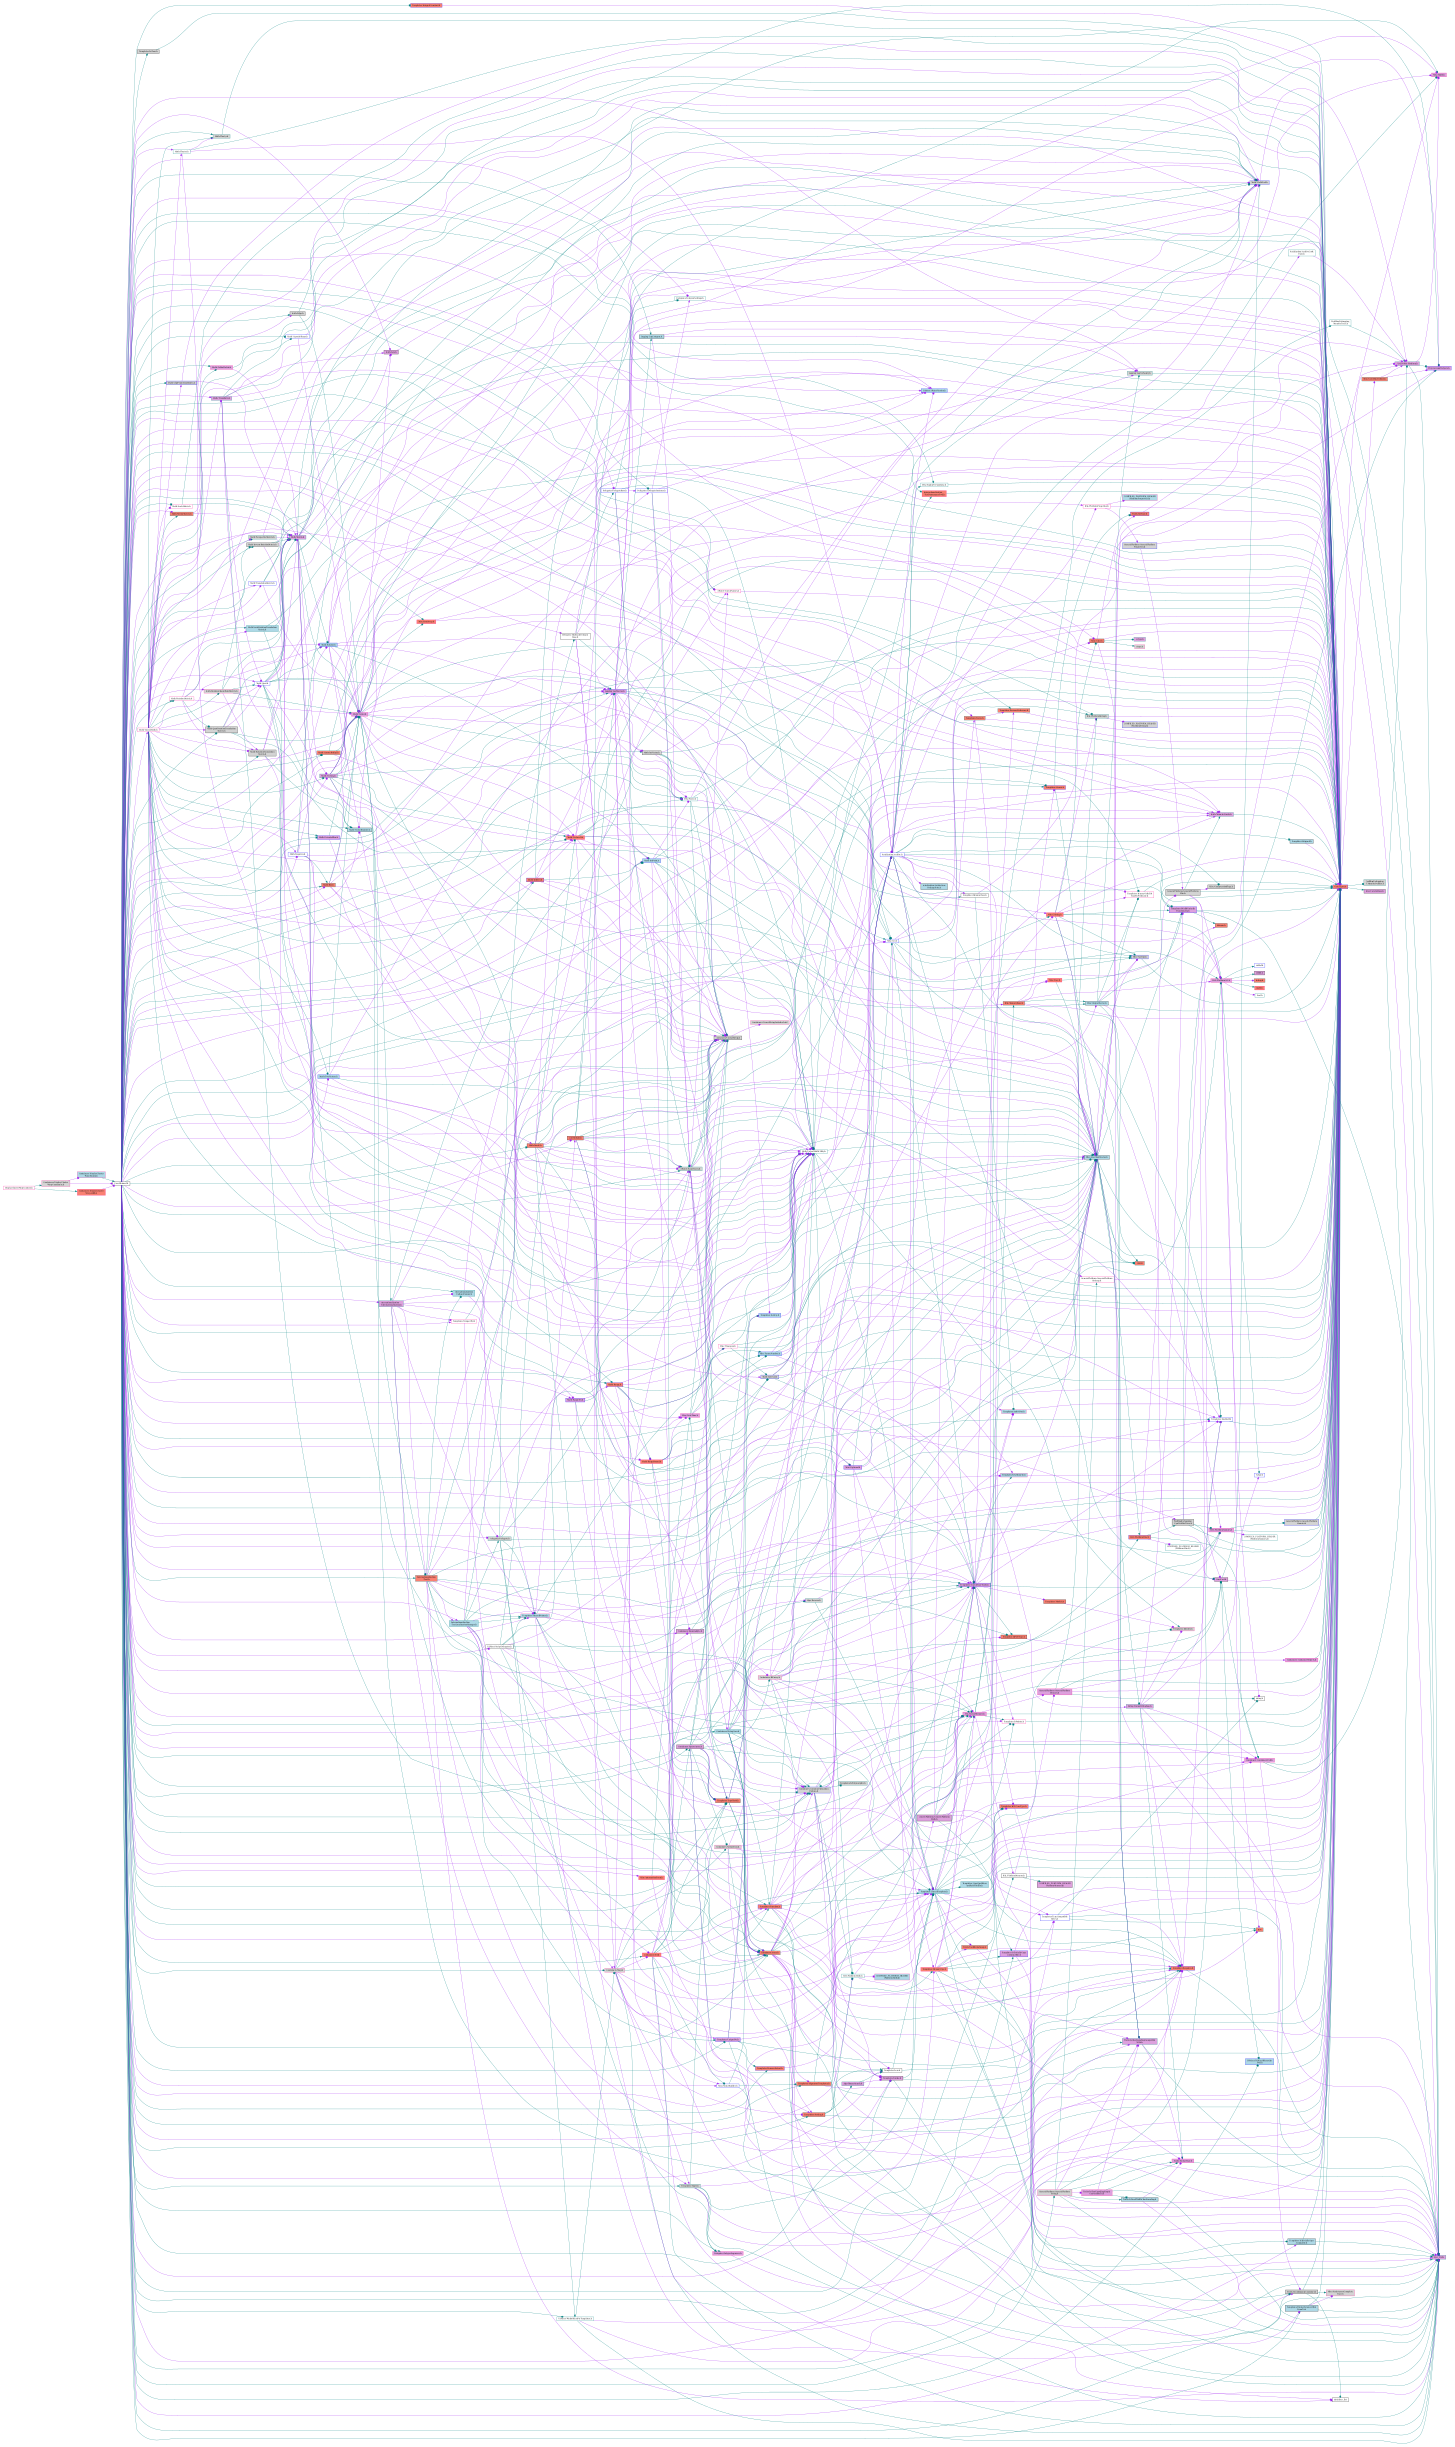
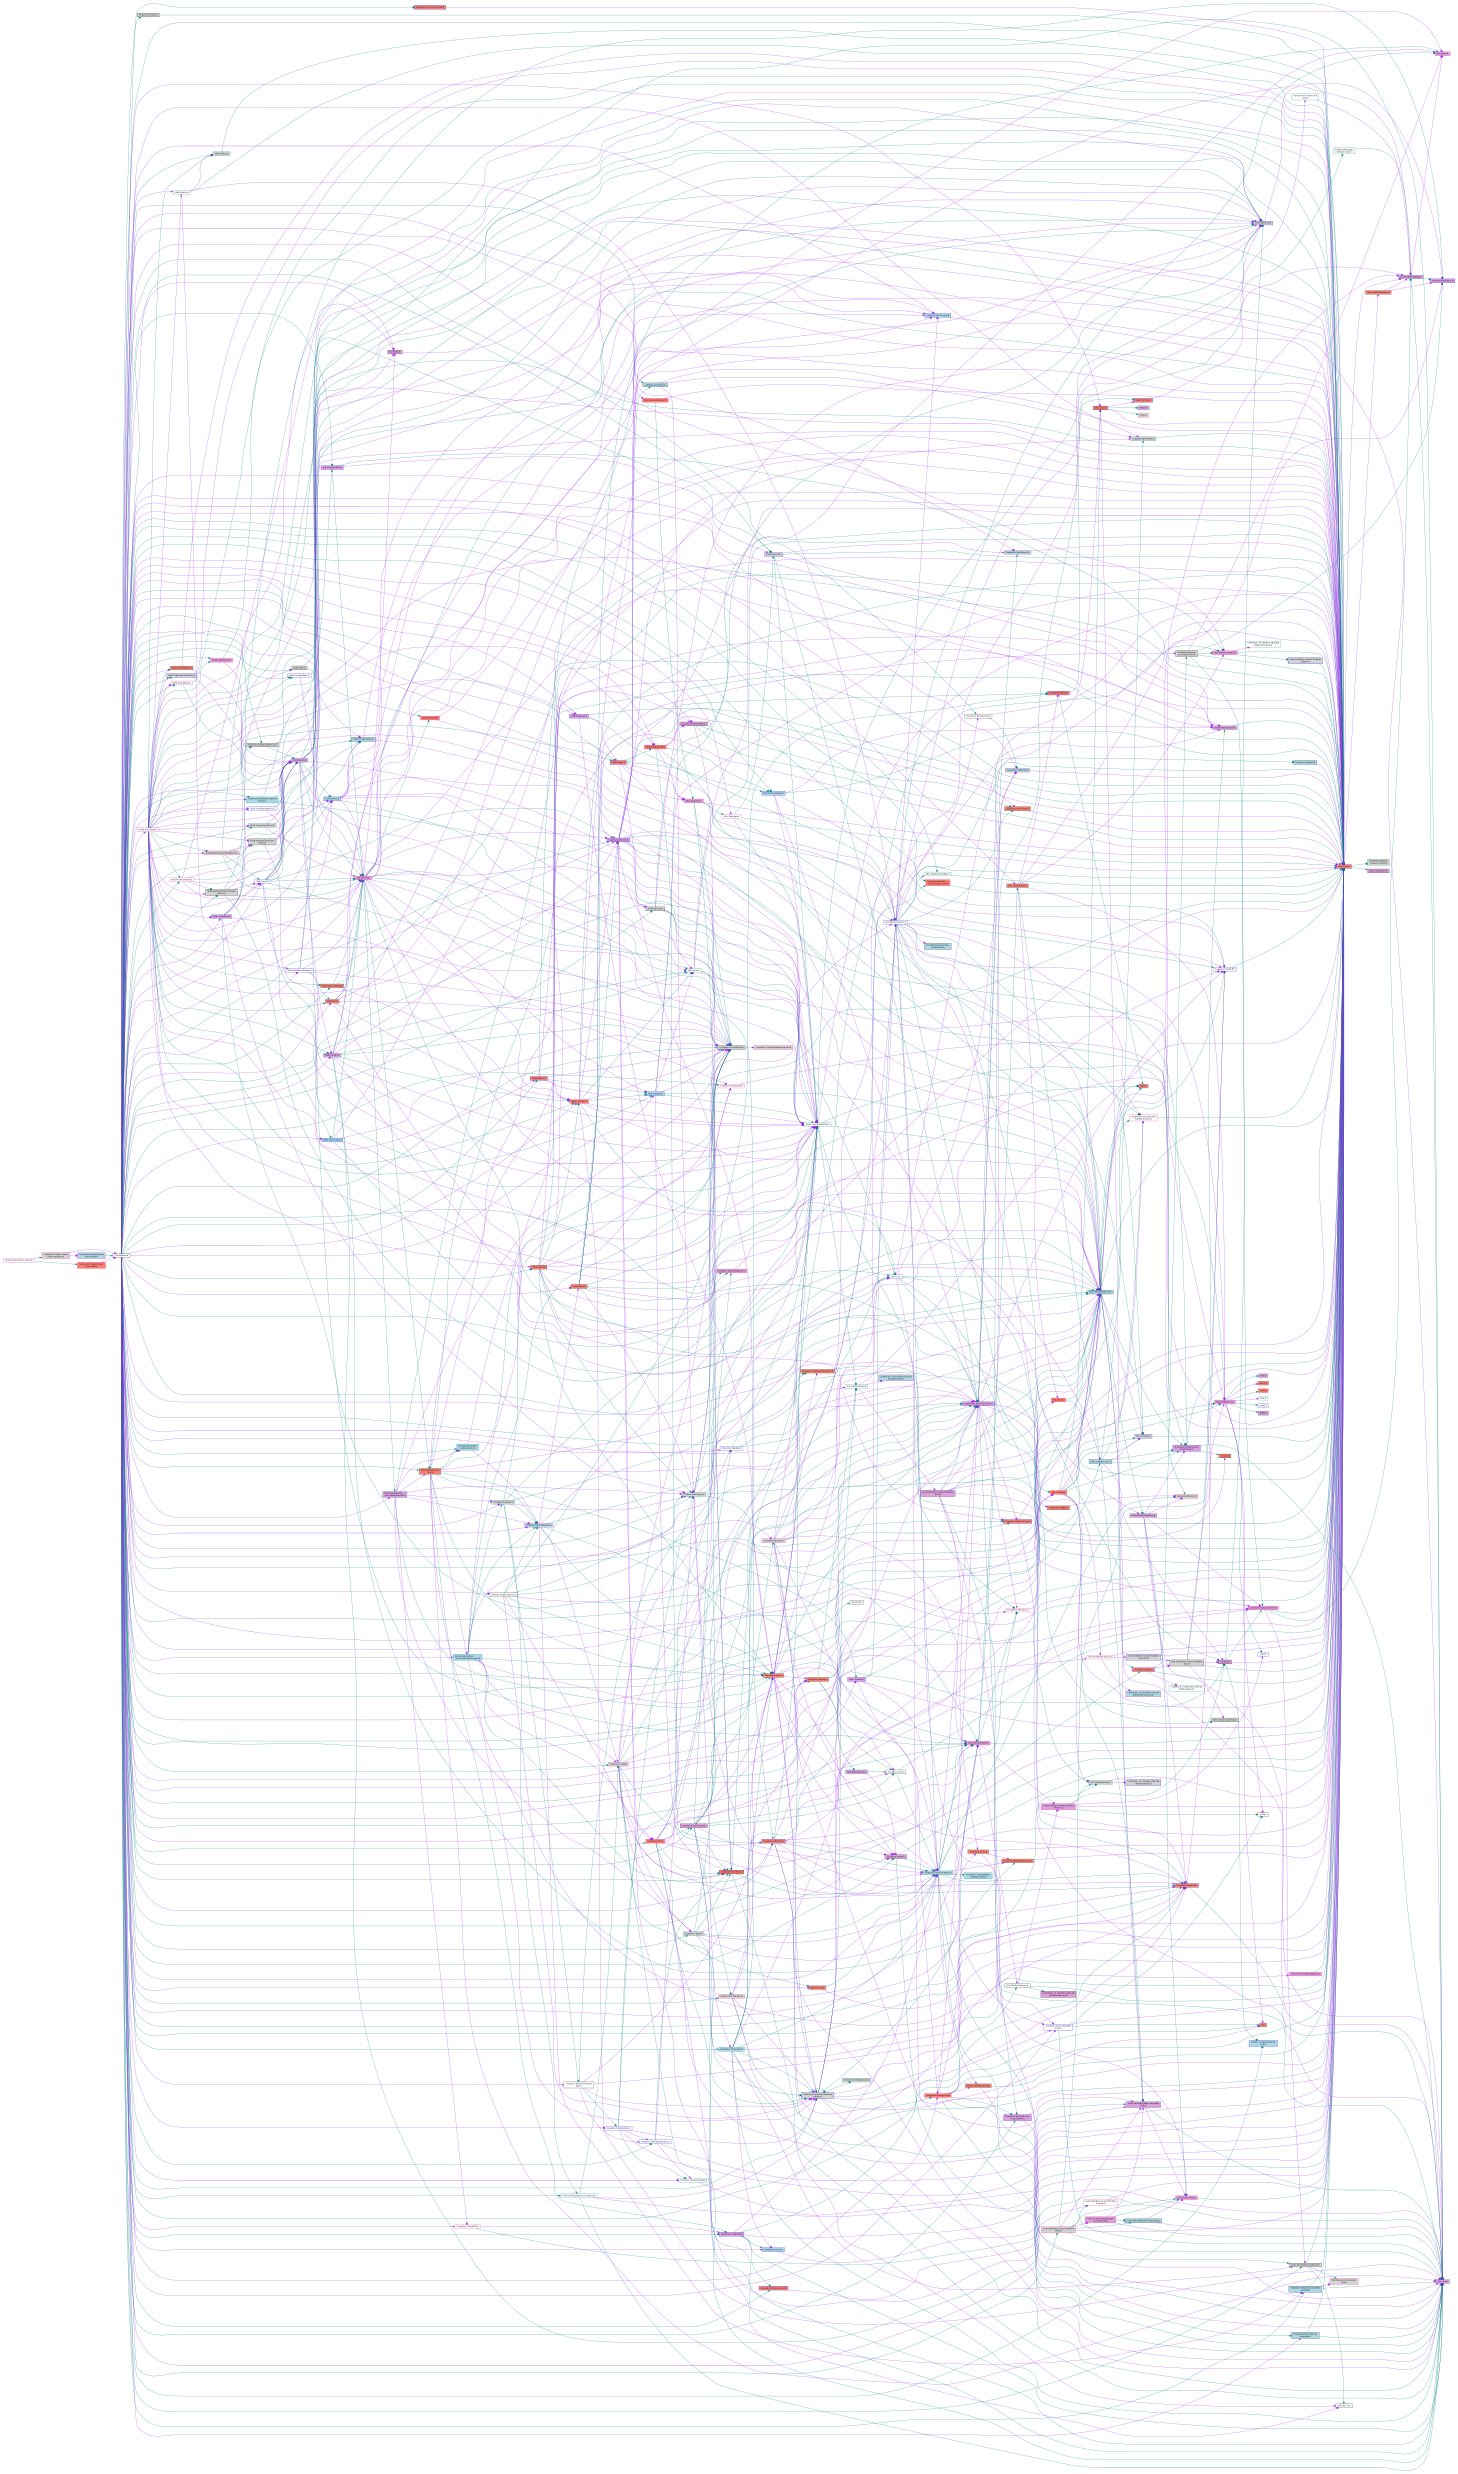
node "Math/Requires.h": label "Math/Requires.h" -> "Math/BoxSphereBounds.h"
node "stdio.h": added
node "Algo/Reverse.h": fillcolor lightgrey -> salmon
node "Algo/Sort.h": added
